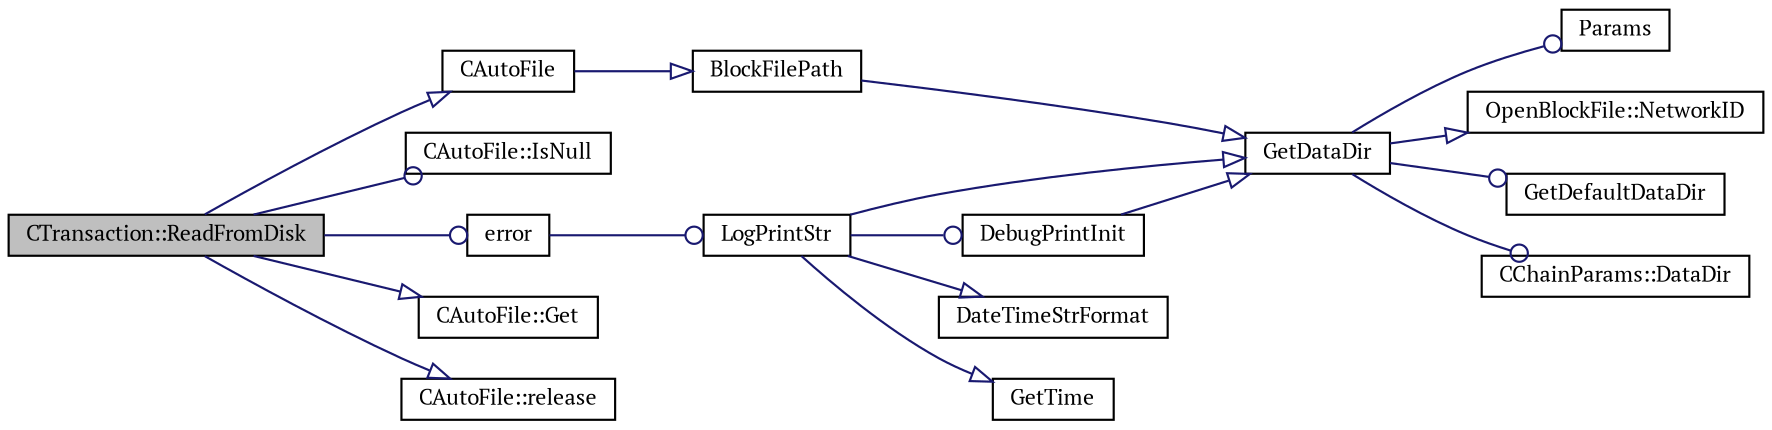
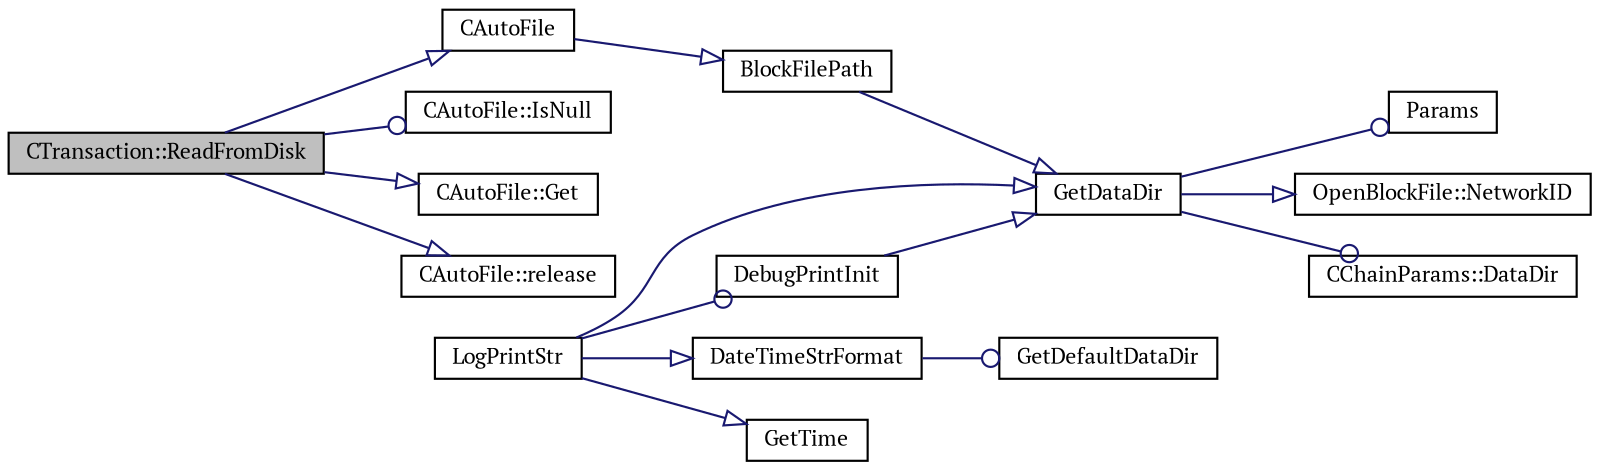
edge "GetDataDir" -> "GetDefaultDataDir": now "DateTimeStrFormat" -> "GetDefaultDataDir"
node "error": removed
